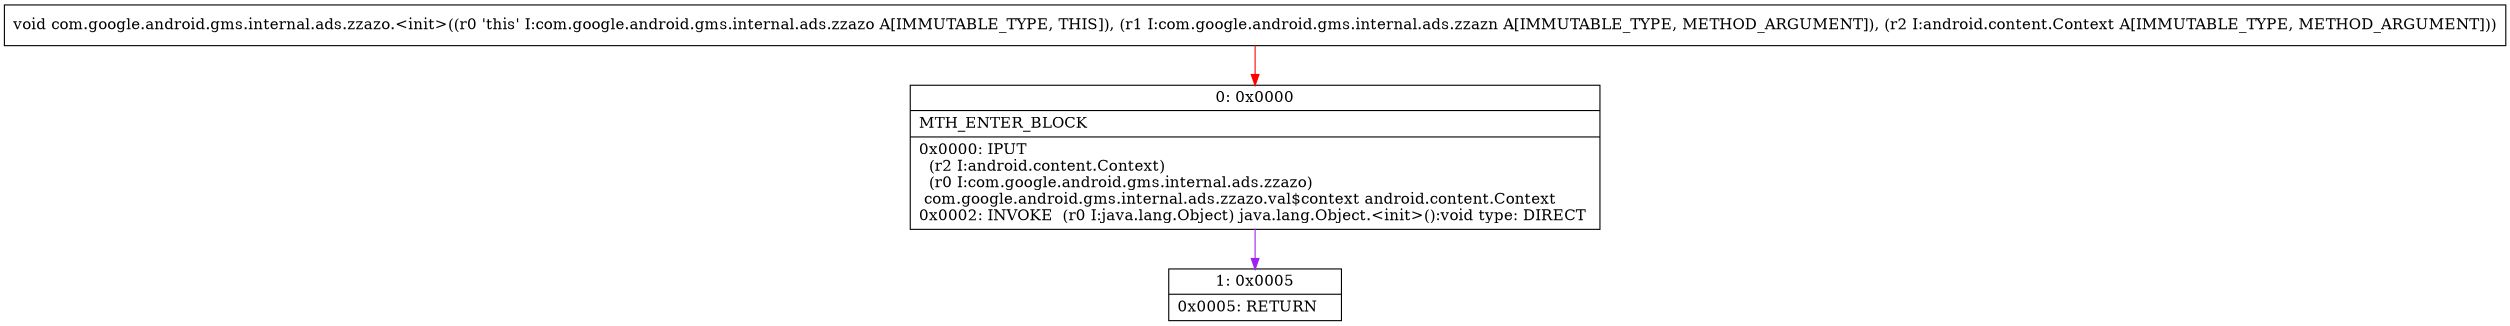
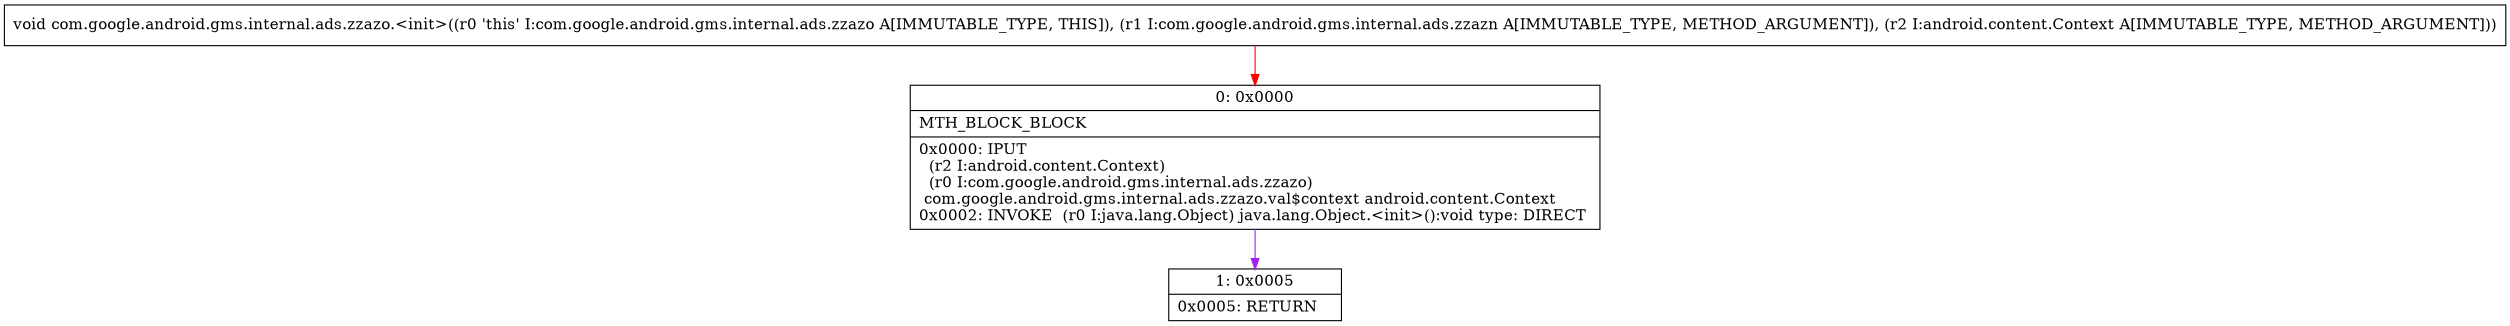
node "0: 0x0000": text "MTH_ENTER_BLOCK" -> "MTH_BLOCK_BLOCK"
